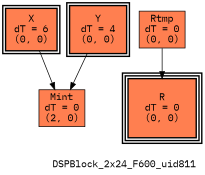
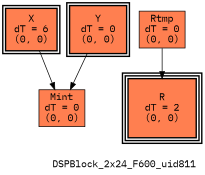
node "Y dT = 4 (0, 0)": label "Y dT = 4 (0, 0)" -> "Y dT = 0 (0, 0)"
node "Mint dT = 0 (2, 0)": label "Mint dT = 0 (2, 0)" -> "Mint dT = 0 (0, 0)"
node "R dT = 0 (0, 0)": label "R dT = 0 (0, 0)" -> "R dT = 2 (0, 0)"
